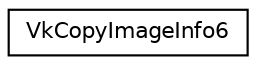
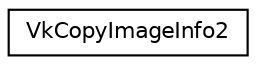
node "VkCopyImageInfo6": label "VkCopyImageInfo6" -> "VkCopyImageInfo2"
